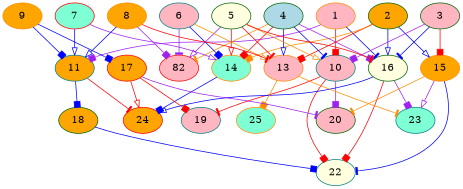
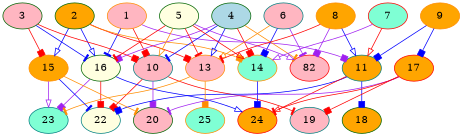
edge "7" -> "11": color blue -> red
edge "3" -> "10": color purple -> red
edge "18" -> "22": now "11" -> "22"
